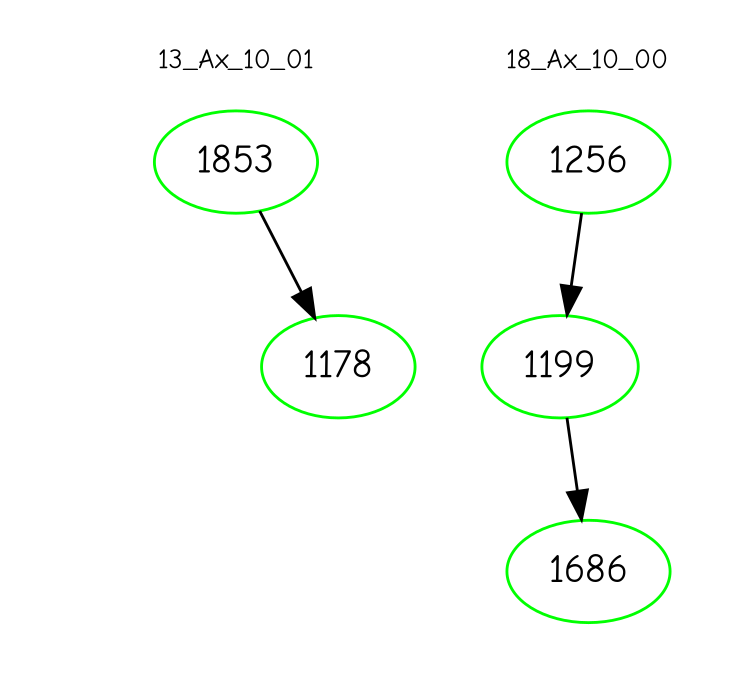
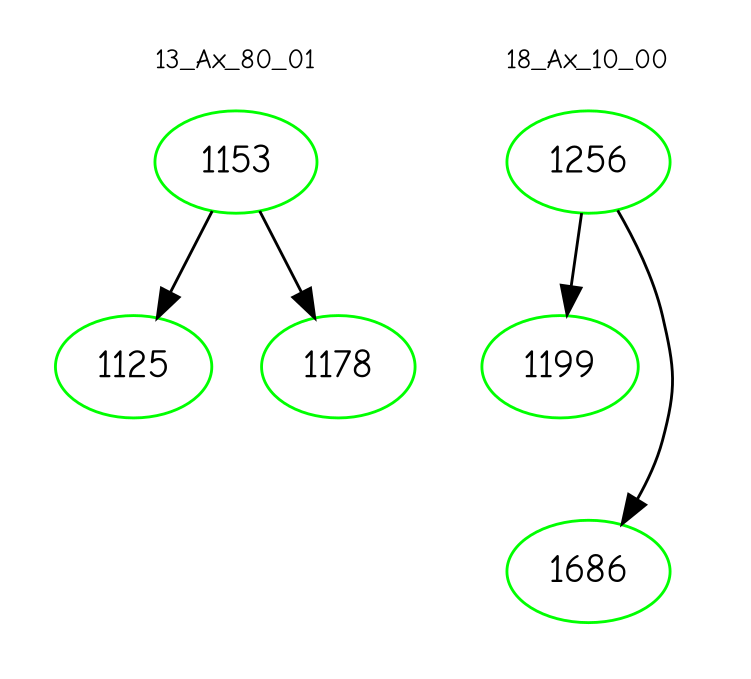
cluster "13_Ax_10_01": label "13_Ax_10_01" -> "13_Ax_80_01"
node "1853": label "1853" -> "1153"
node "1125": added
edge "1199" -> "1686": now "1256" -> "1686"
